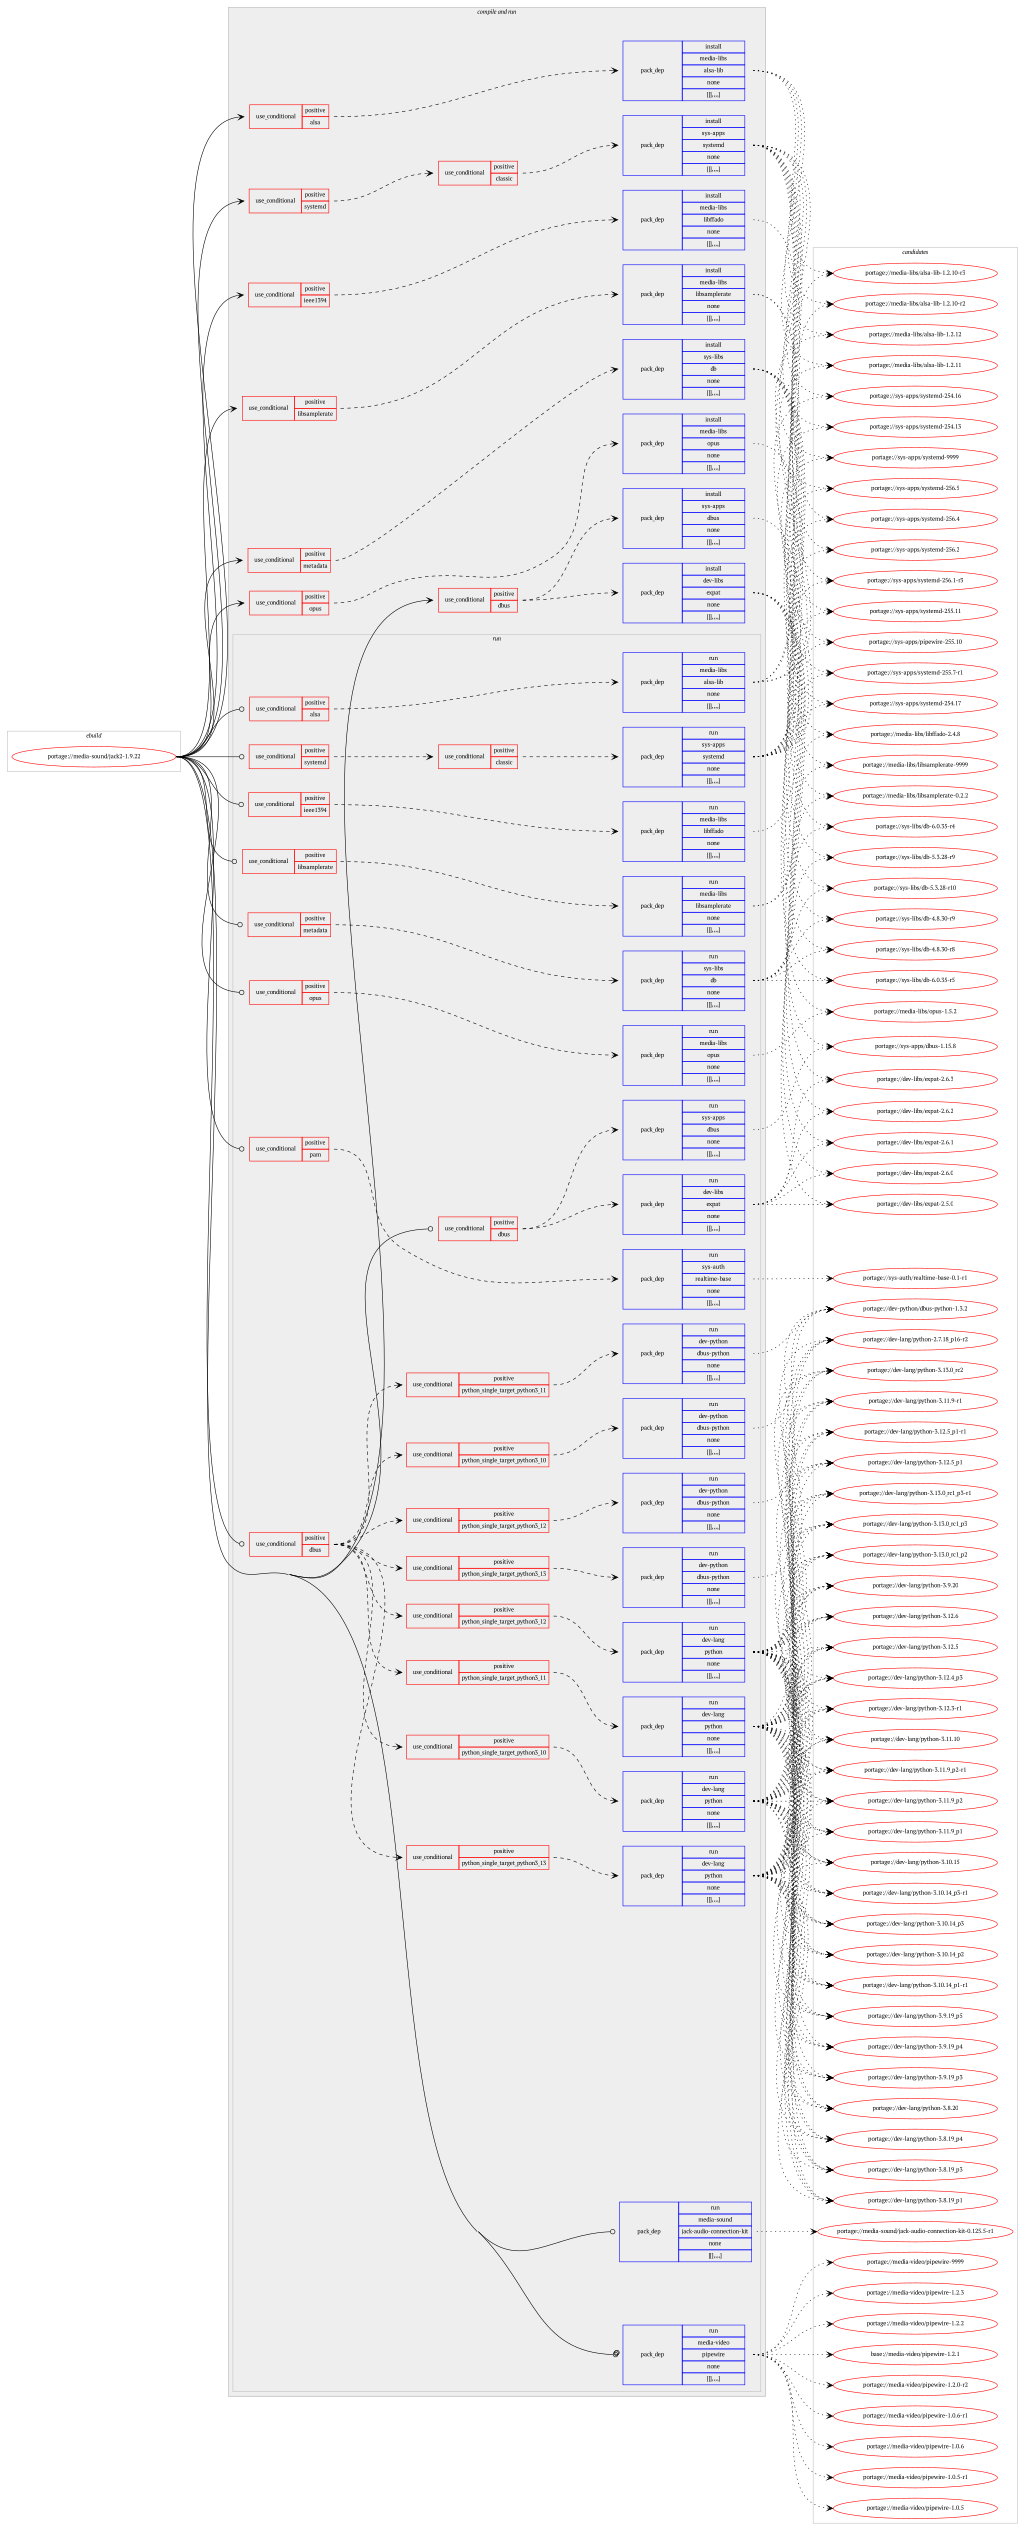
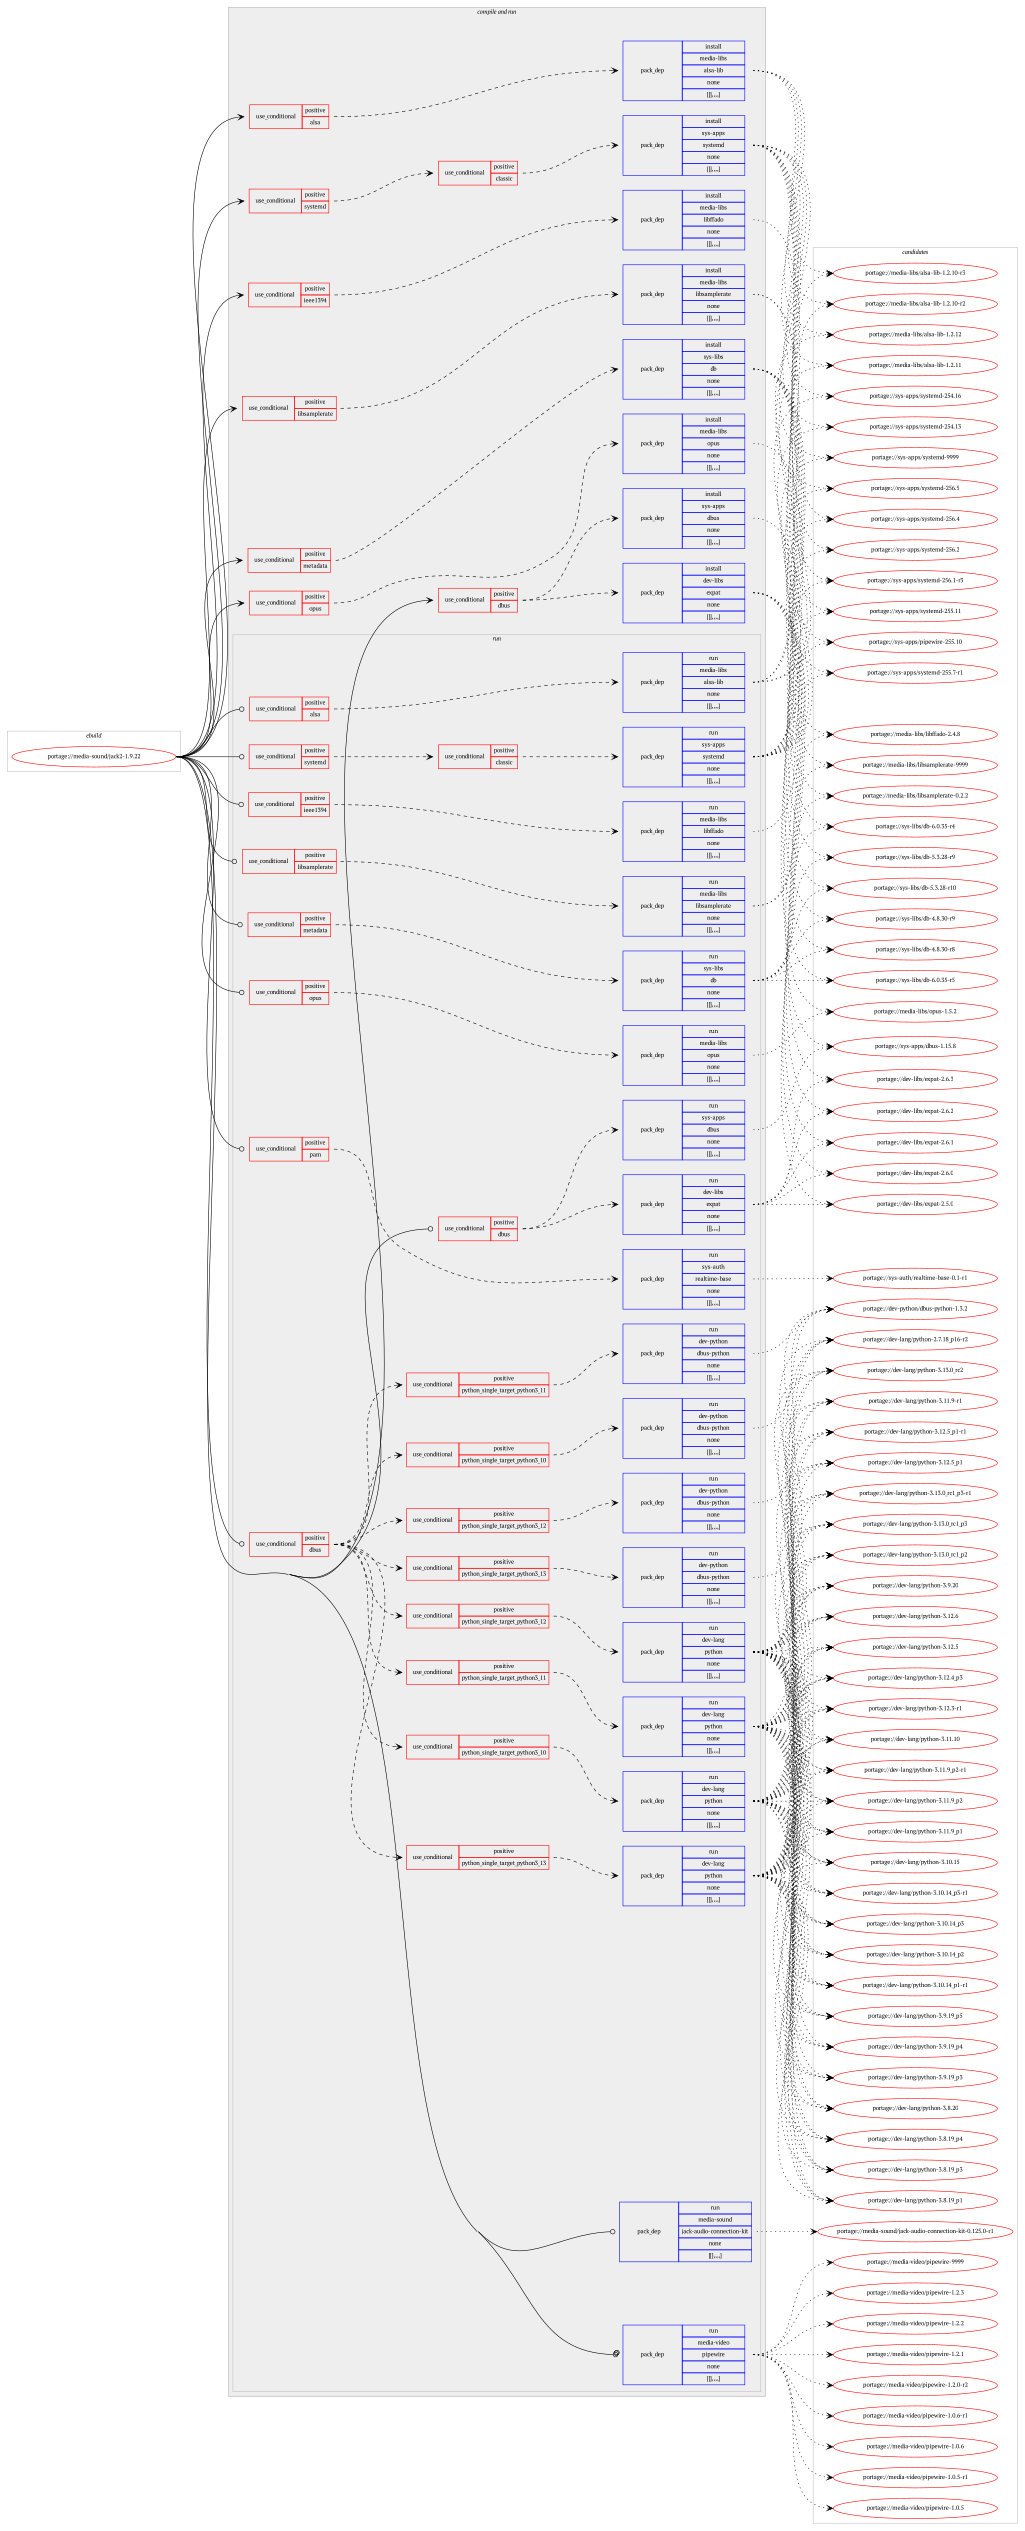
node "portage://sys-apps/systemd-254.17": removed
node "portage://media-sound/jack-audio-connection-kit-0.125.5-r1": label "portage://media-sound/jack-audio-connection-kit-0.125.5-r1" -> "portage://media-sound/jack-audio-connection-kit-0.125.0-r1"
node "base://media-video/pipewire-1.2.1": label "base://media-video/pipewire-1.2.1" -> "portage://media-video/pipewire-1.2.1"
